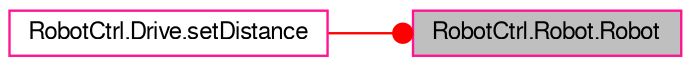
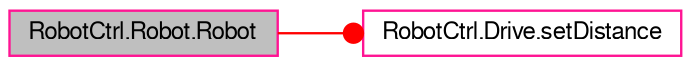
edge "RobotCtrl.Drive.setDistance" -> "RobotCtrl.Robot.Robot": reversed
